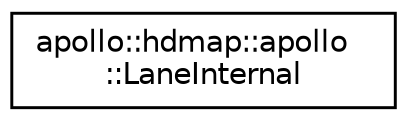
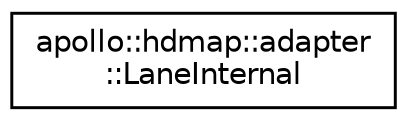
node "apollo::hdmap::apollo ::LaneInternal": label "apollo::hdmap::apollo ::LaneInternal" -> "apollo::hdmap::adapter ::LaneInternal"
